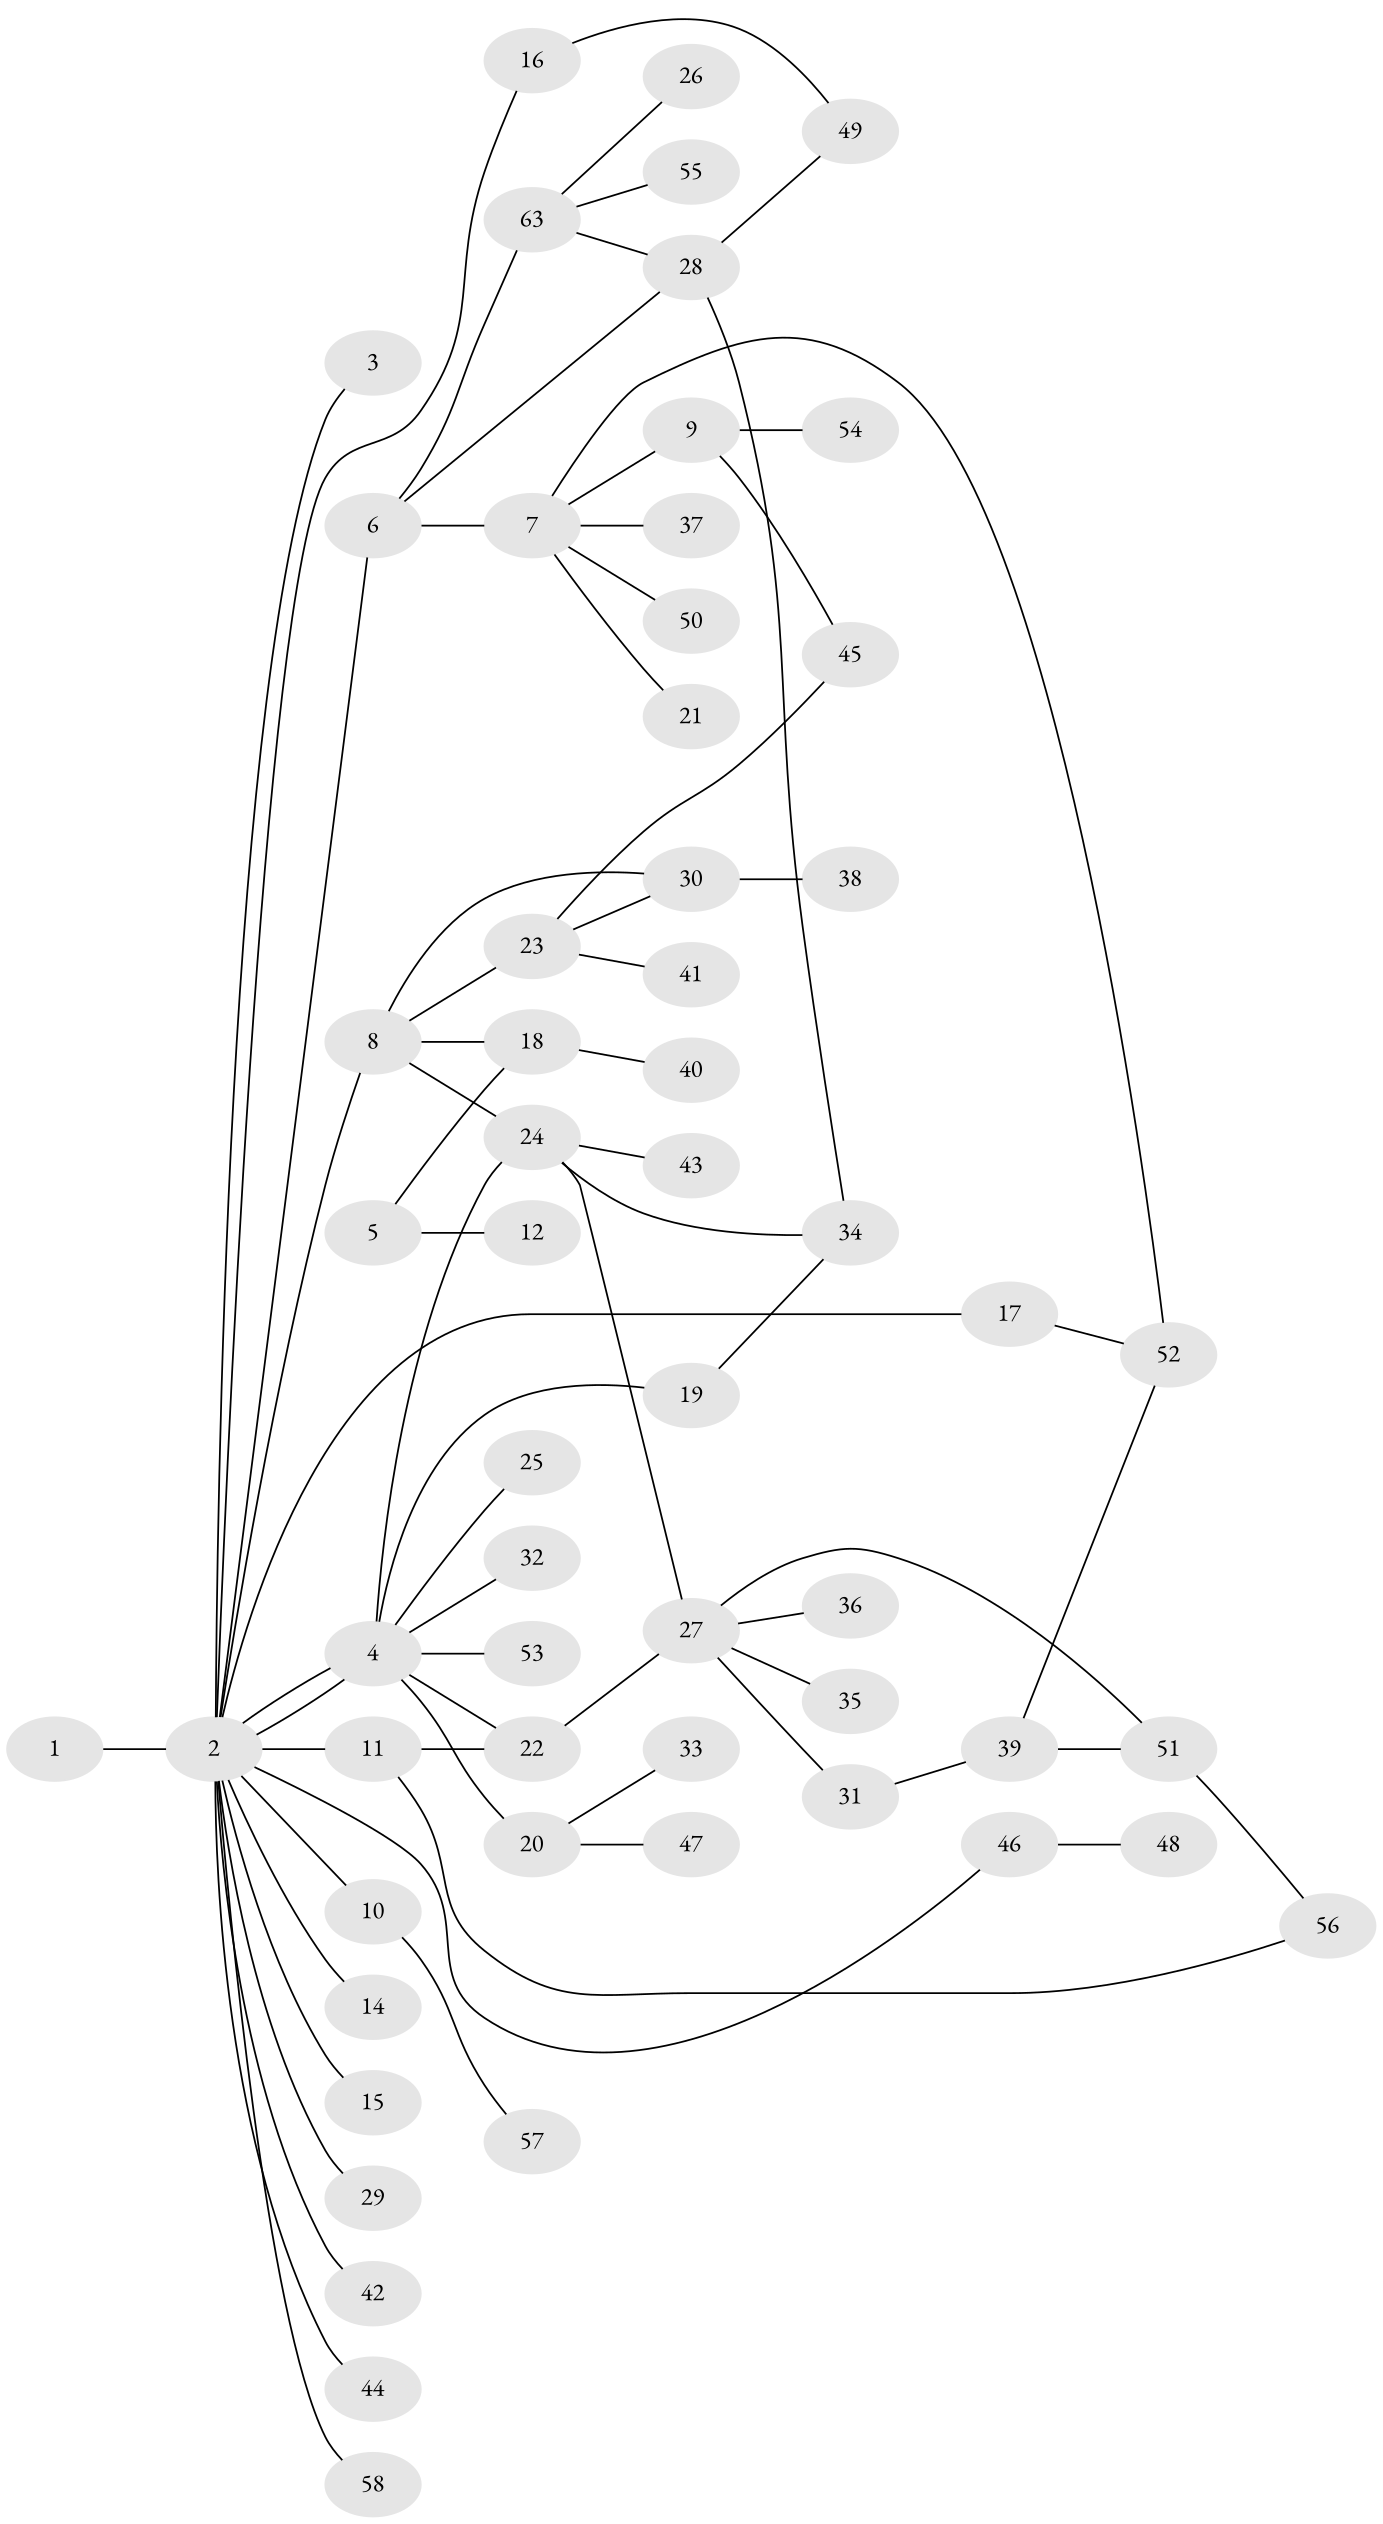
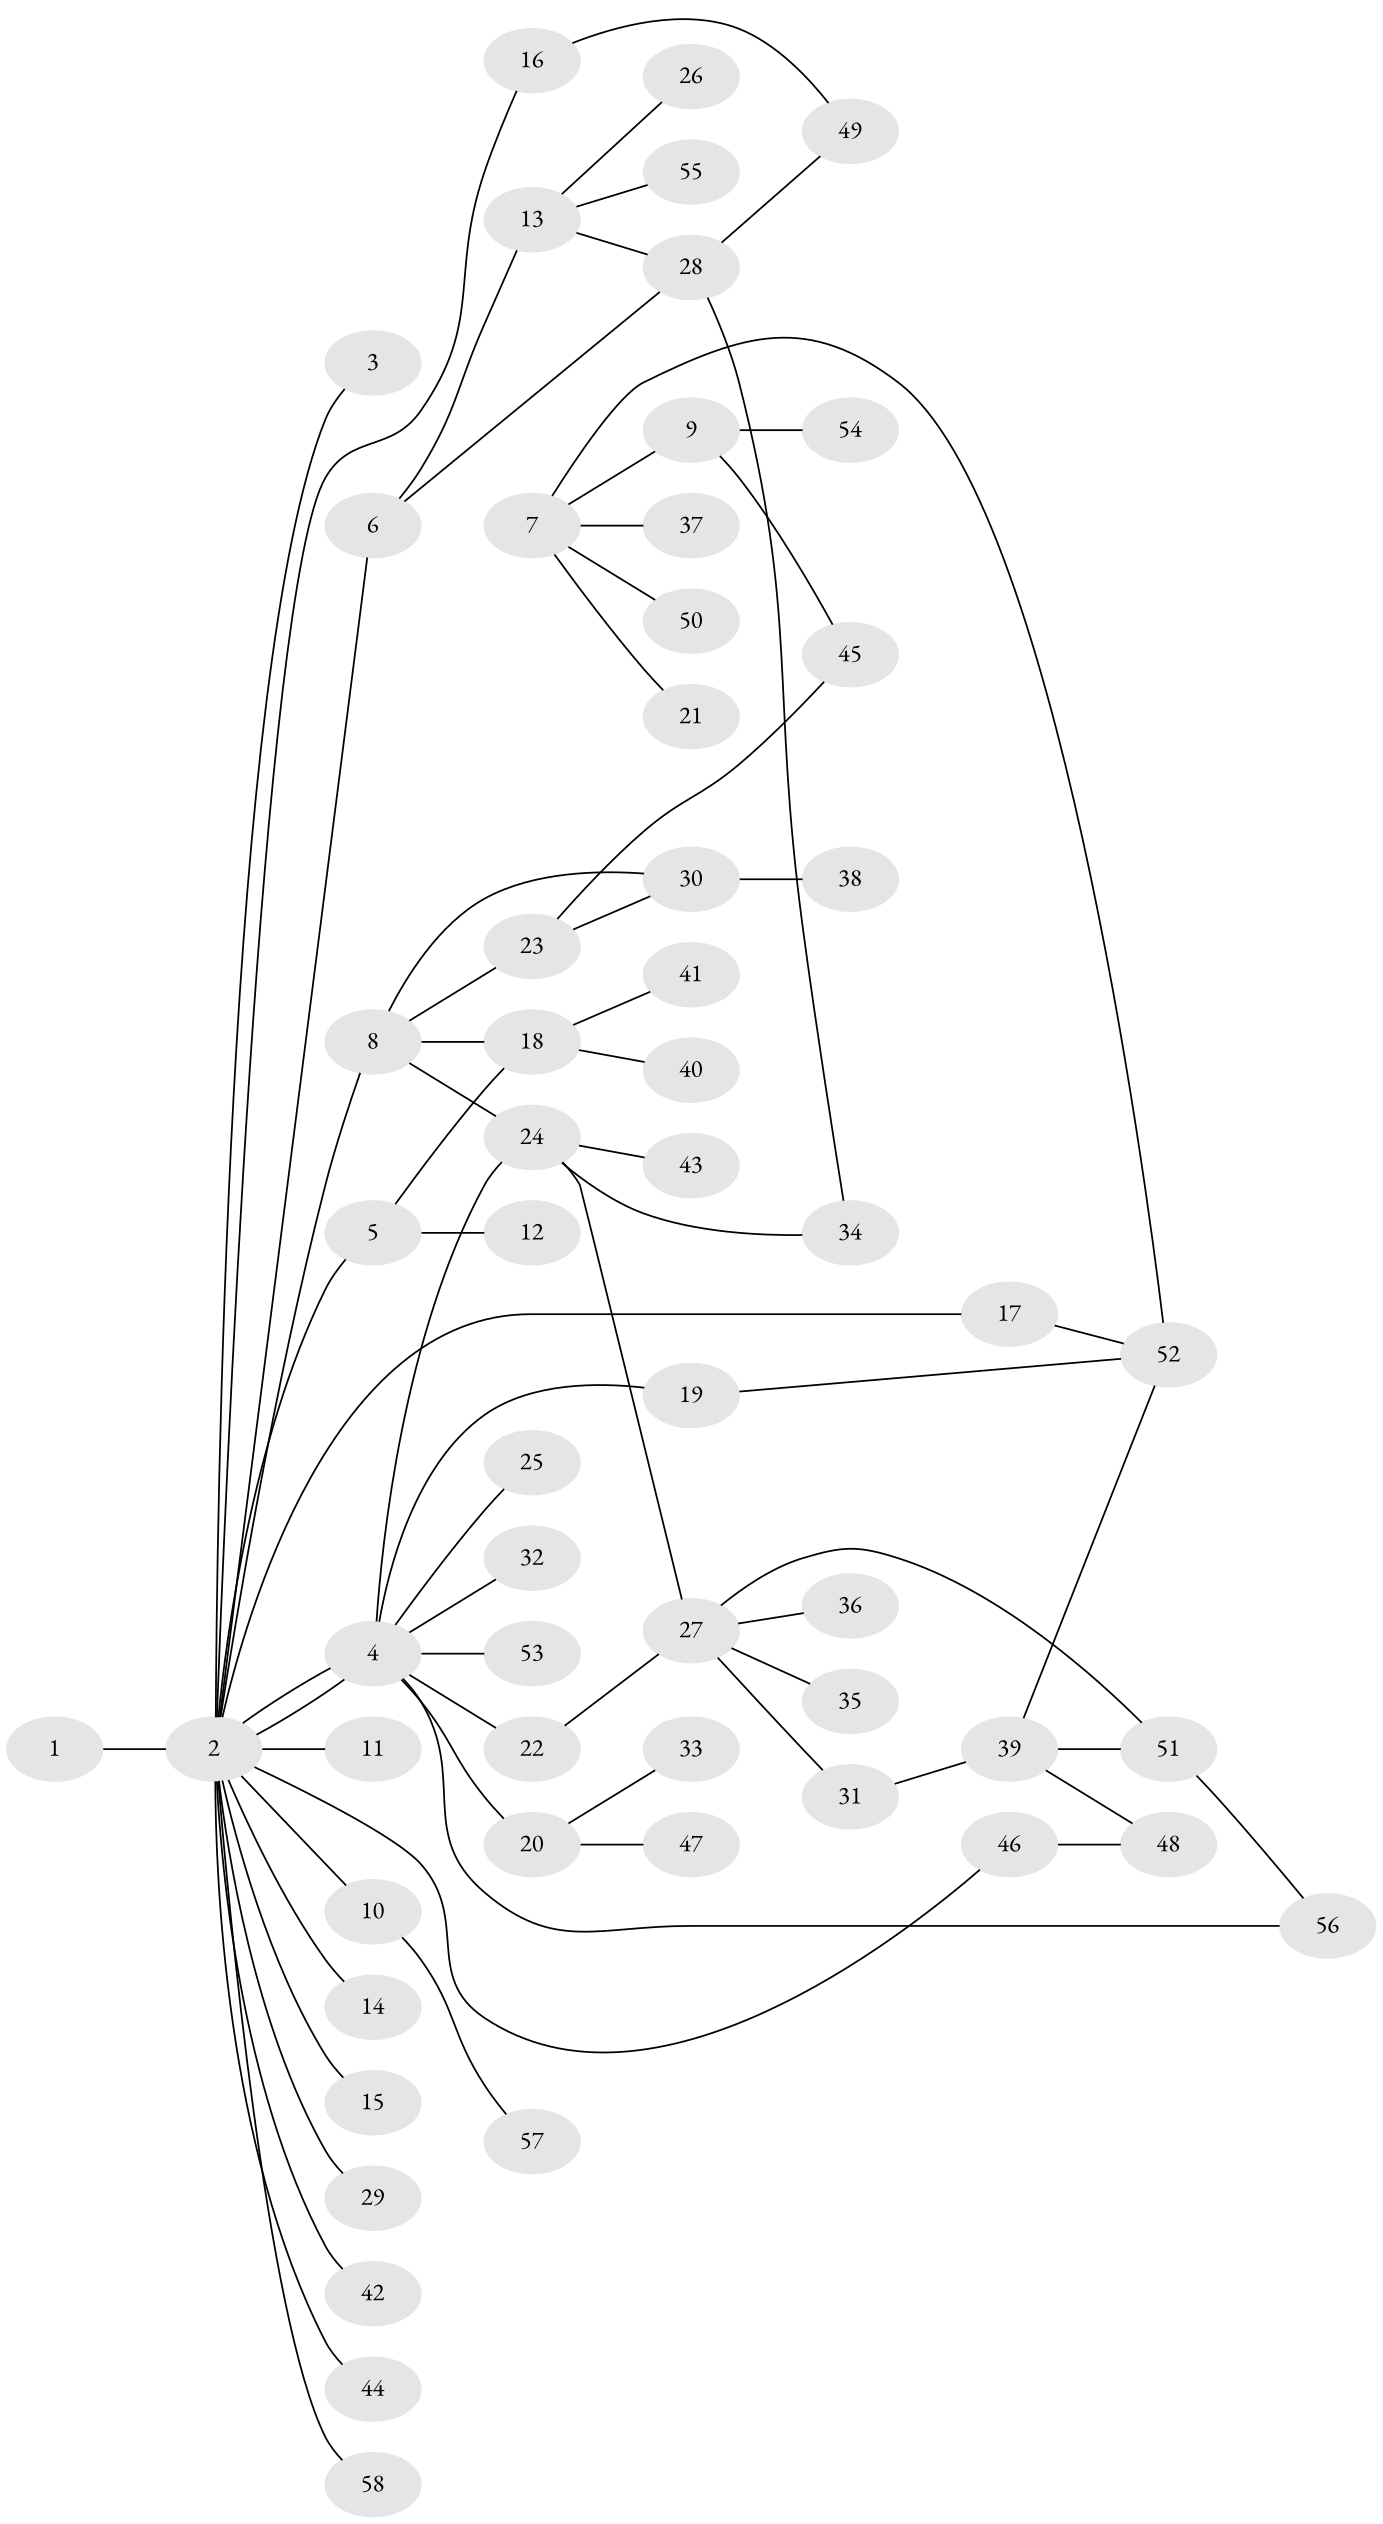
node "63": label "63" -> "13"
edge "6" -- "7": removed
edge "23" -- "41": now "18" -- "41"
edge "34" -- "19": now "52" -- "19"
edge "5" -- "2": added
edge "11" -- "22": removed
edge "39" -- "48": added
edge "11" -- "56": now "4" -- "56"
